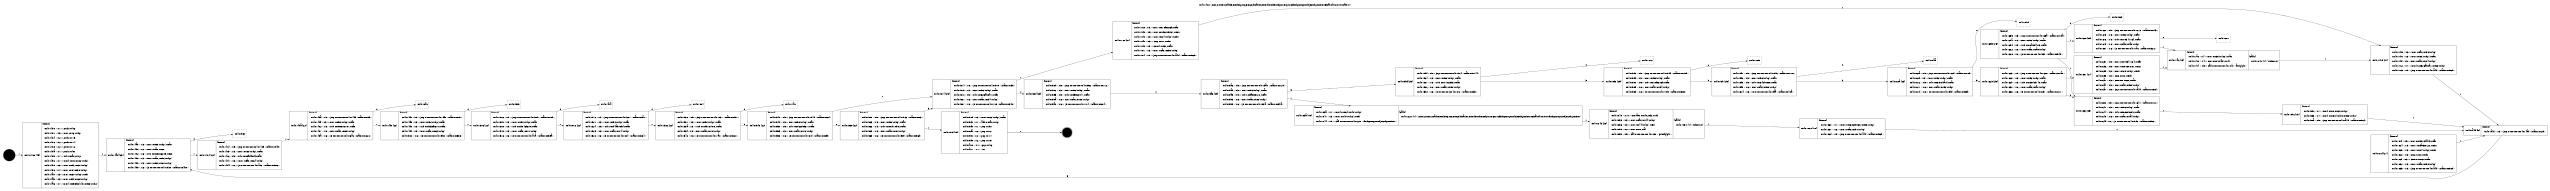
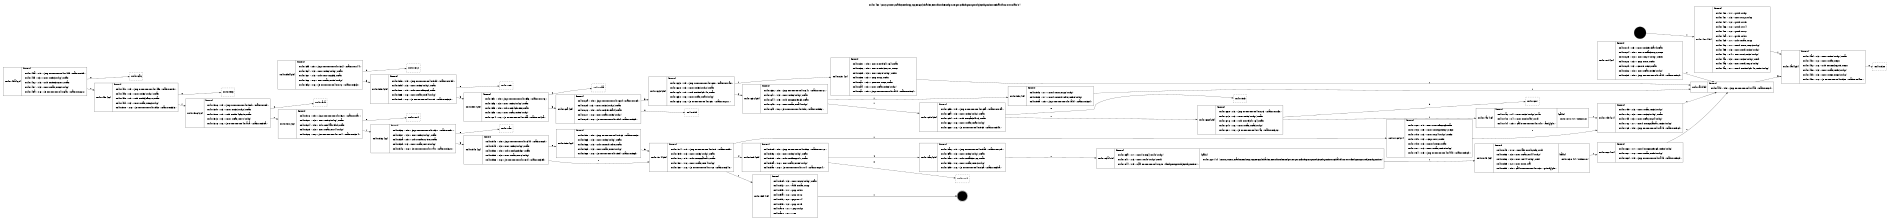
edge "0x401691 [27]" -> "0x4017ac [13]": now "0x401691 [27]" -> "0x401a4d [5]"
edge "0x401655 [25]" -> "0x40163c [25]": reversed
edge "0x4015a6 [25]" -> "0x4015bf [25]": removed, label "3"
edge "0x40155e [22]" -> "0x4019ef [19]": now "0x401574 [25]" -> "0x4019ef [19]"
node "0x4014c4 [22]": removed
node "0x401704": added
